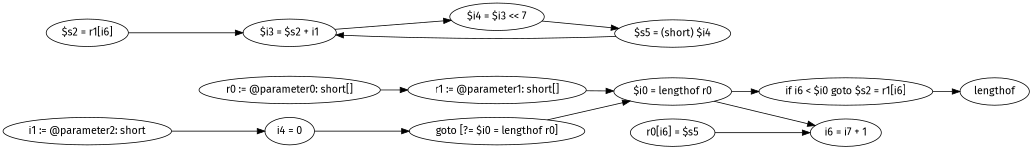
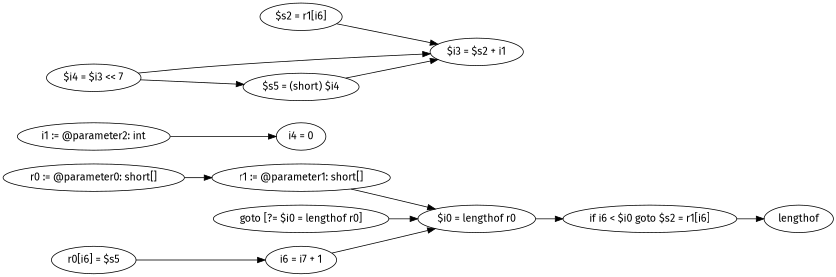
edge "$i3 = $s2 + i1" -> "$i4 = $i3 << 7": reversed
edge "$i0 = lengthof r0" -> "i6 = i7 + 1": reversed
node "i1 := @parameter2: short": label "i1 := @parameter2: short" -> "i1 := @parameter2: int"
edge "i4 = 0" -> "goto [?= $i0 = lengthof r0]": removed
